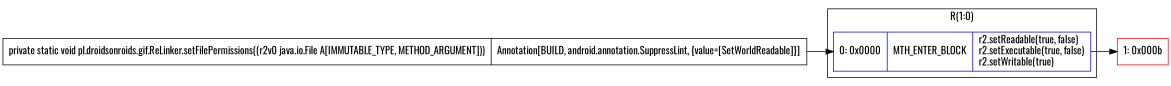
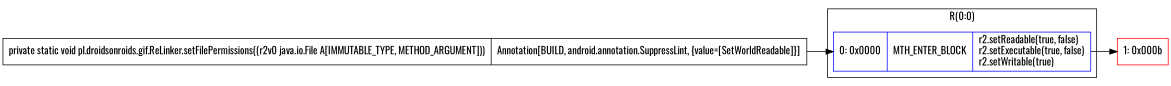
cluster "R(1:0)": label "R(1:0)" -> "R(0:0)"
